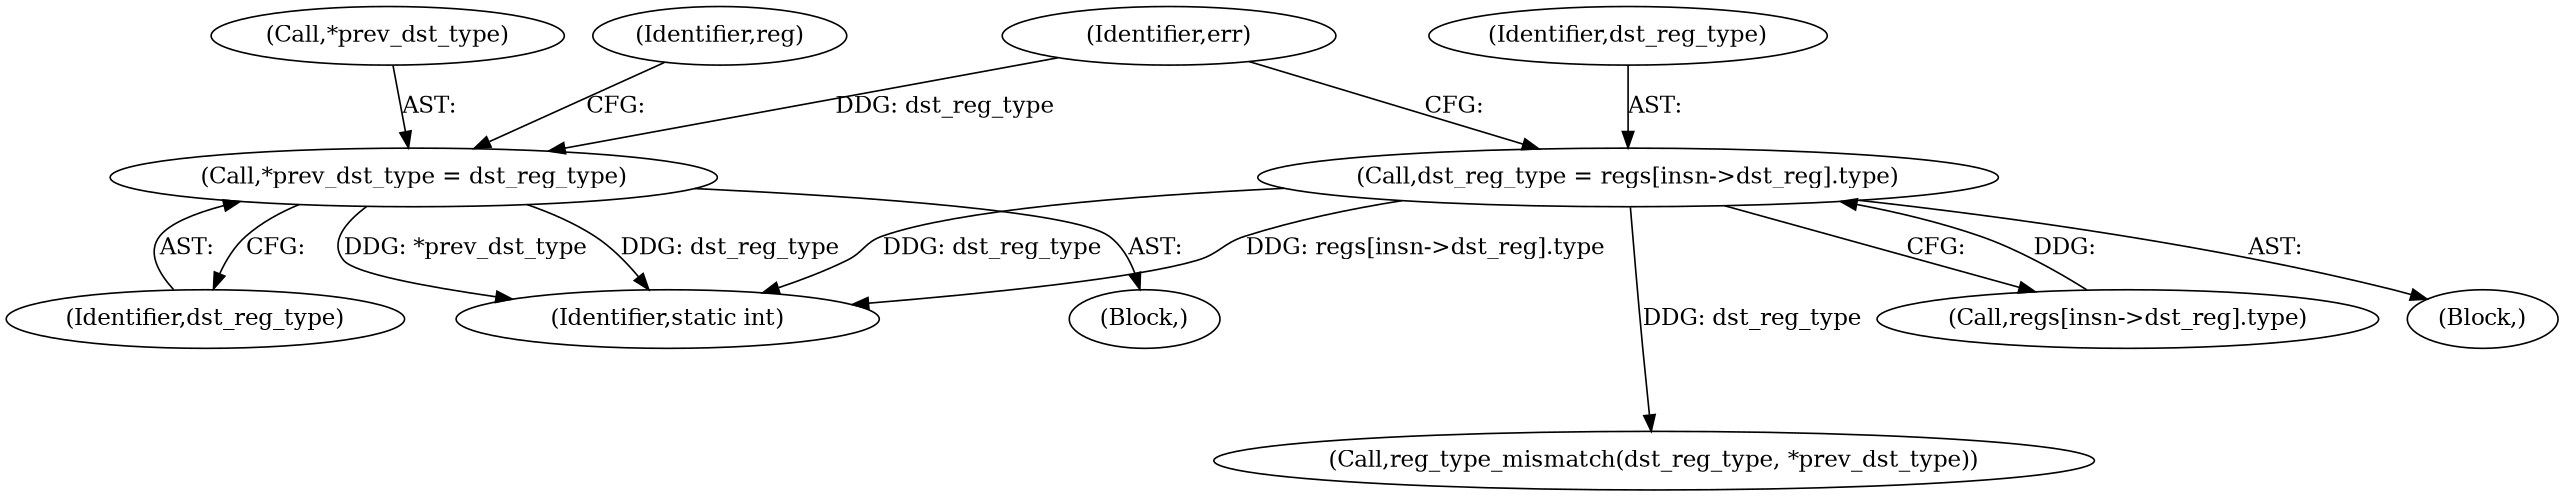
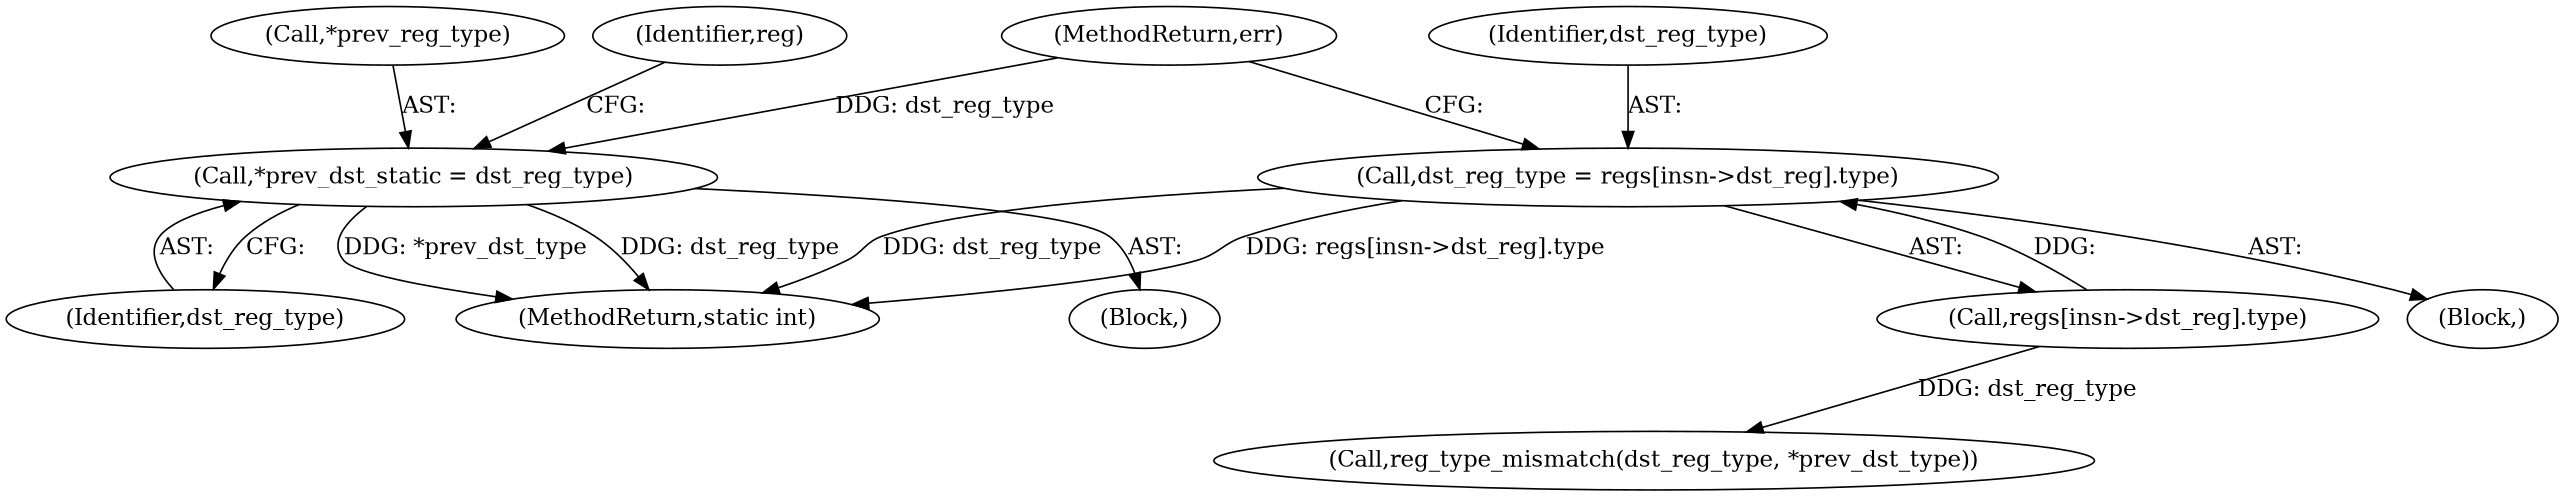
node "(Call,*prev_dst_type)": label "(Call,*prev_dst_type)" -> "(Call,*prev_reg_type)"
node "(Identifier,err)": label "(Identifier,err)" -> "(MethodReturn,err)"
node "(Call,*prev_dst_type = dst_reg_type)": label "(Call,*prev_dst_type = dst_reg_type)" -> "(Call,*prev_dst_static = dst_reg_type)"
edge "(Call,dst_reg_type = regs[insn->dst_reg].type)" -> "(Call,regs[insn->dst_reg].type)": label "CFG: " -> "AST: "
edge "(Call,dst_reg_type = regs[insn->dst_reg].type)" -> "(Call,reg_type_mismatch(dst_reg_type, *prev_dst_type))": now "(Call,regs[insn->dst_reg].type)" -> "(Call,reg_type_mismatch(dst_reg_type, *prev_dst_type))"
node "(Identifier,static int)": label "(Identifier,static int)" -> "(MethodReturn,static int)"
